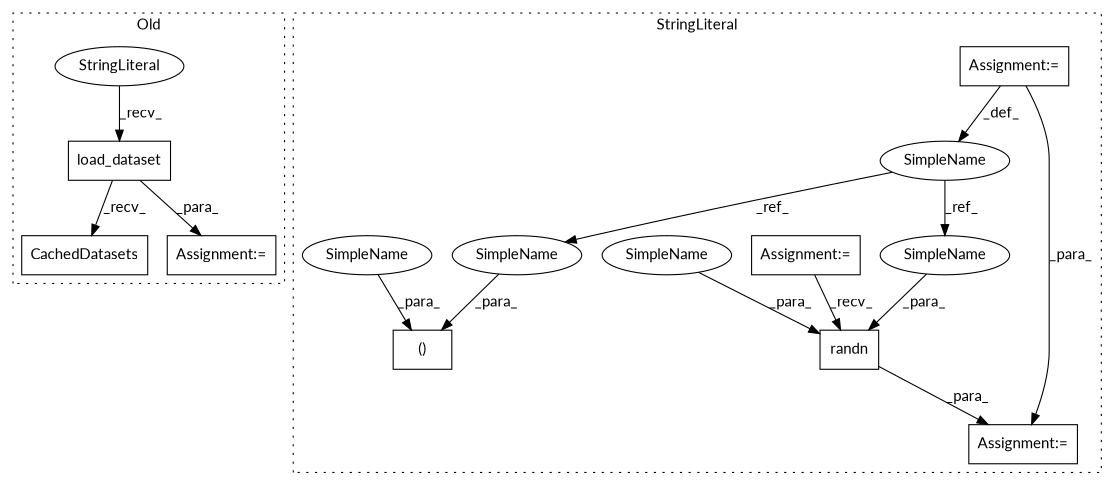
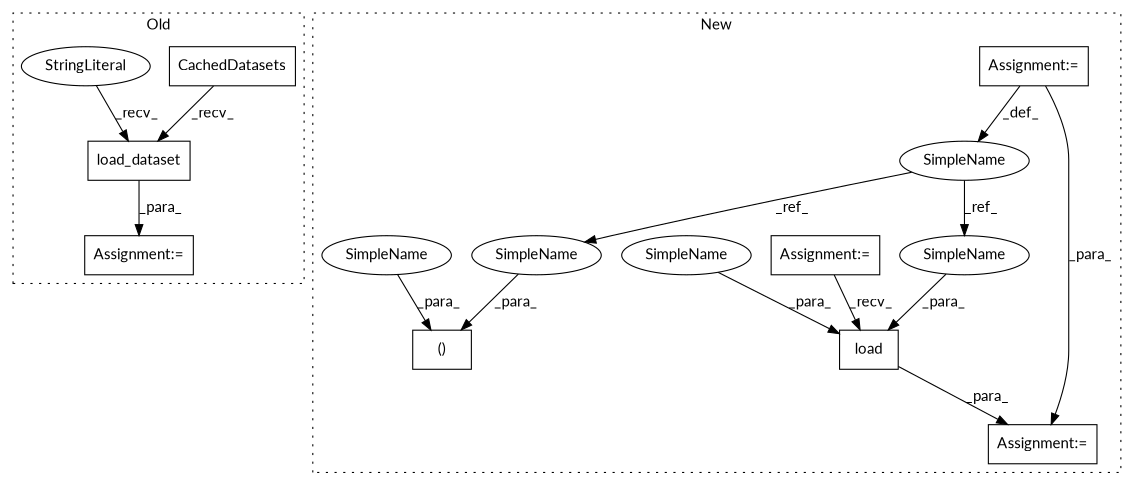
cluster "StringLiteral": label "StringLiteral" -> "New"
edge "load_dataset" -> "CachedDatasets": reversed
node "randn": label "randn" -> "load"
